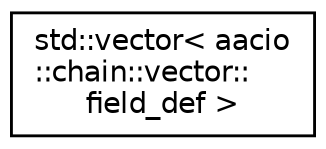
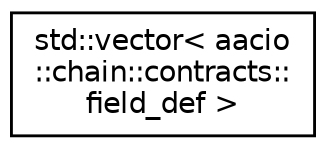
node "std::vector< aacio ::chain::vector:: field_def >": label "std::vector< aacio ::chain::vector:: field_def >" -> "std::vector< aacio ::chain::contracts:: field_def >"
